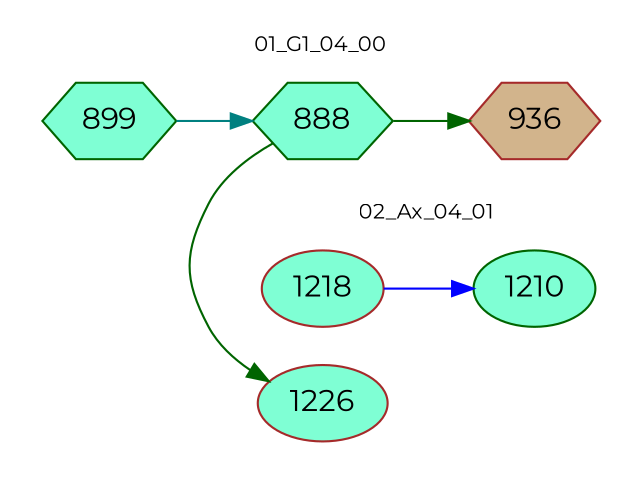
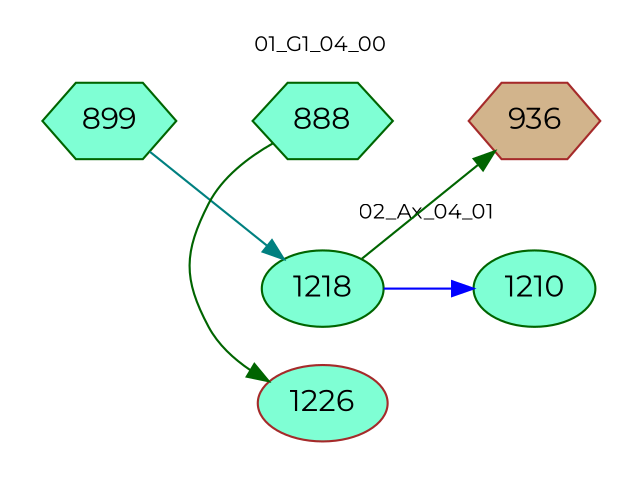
edge "899" -> "888": now "899" -> "1218"
edge "888" -> "936": now "1218" -> "936"
node "1218": color brown -> darkgreen
